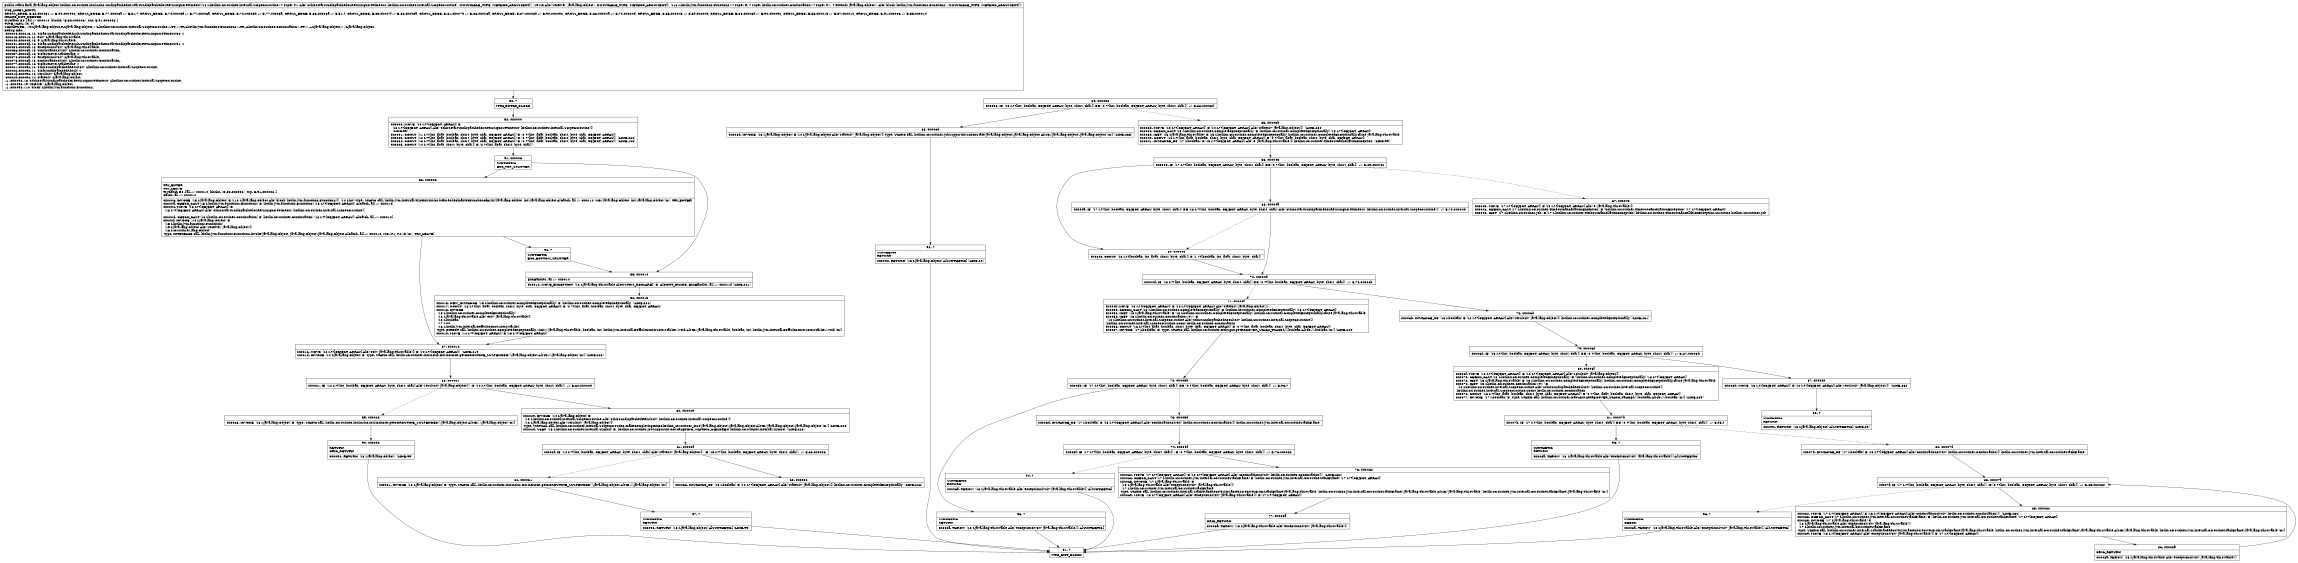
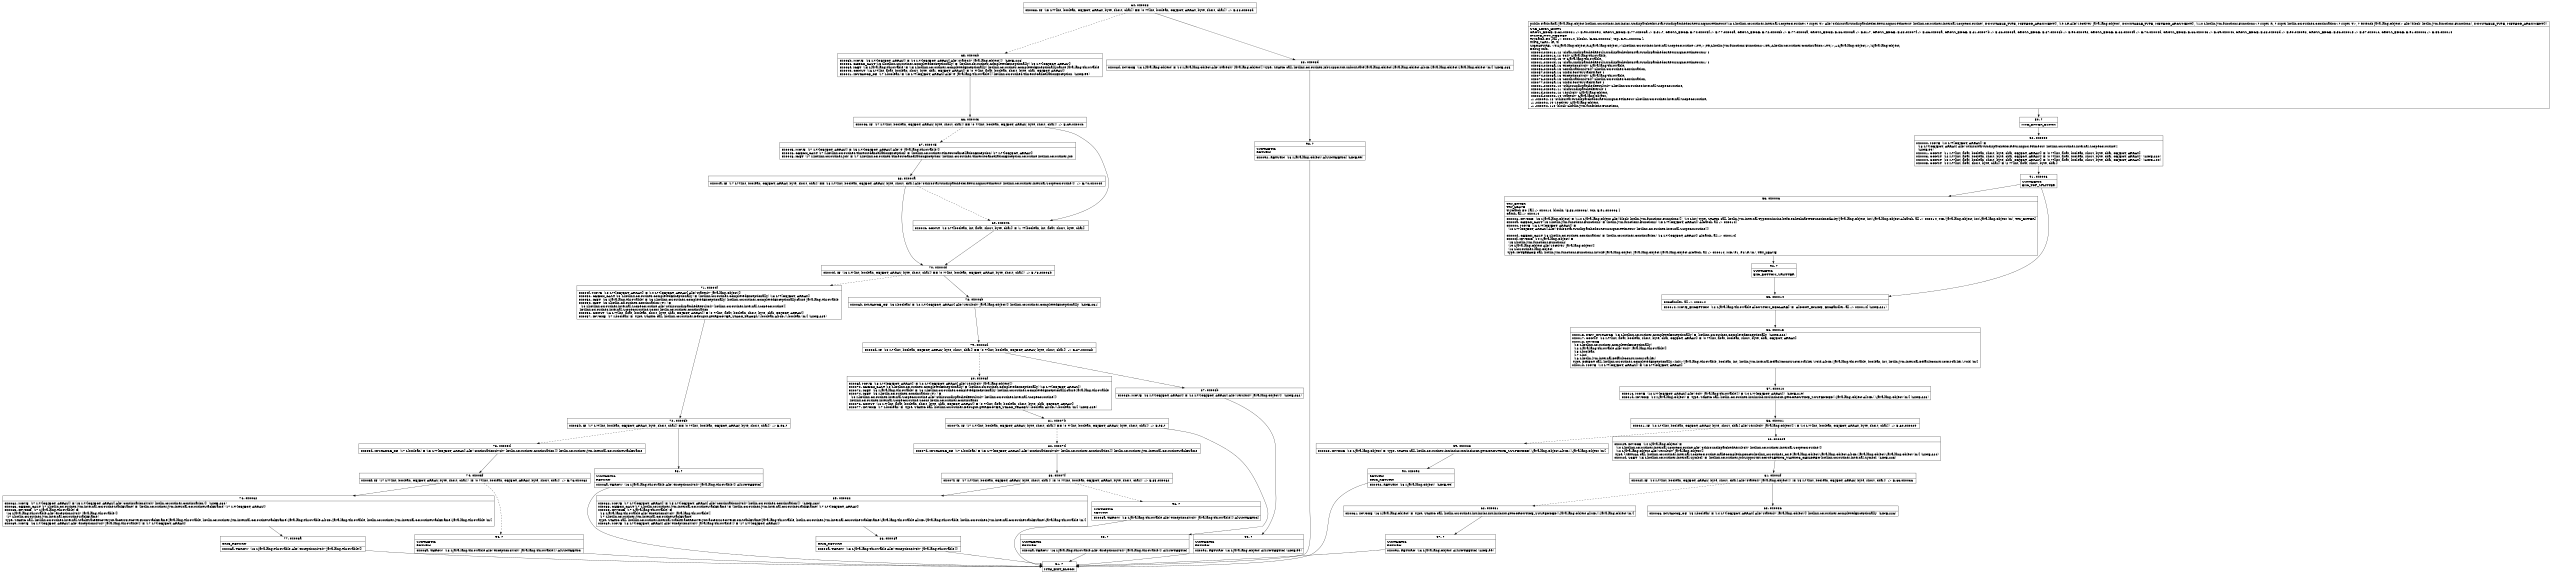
edge "66: 0x0043" -> "68: 0x004a": now "67: 0x0045" -> "68: 0x004a"
edge "53: 0x0006" -> "57: 0x001c": removed
edge "86: 0x008a" -> "83: 0x007f": now "86: 0x008a" -> "51: ?"
node "96: ?": text "CHECK" -> "RETURN"
edge "99: ?" -> "51: ?": added
